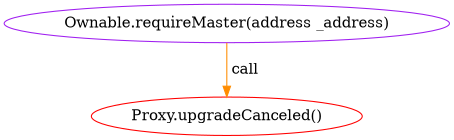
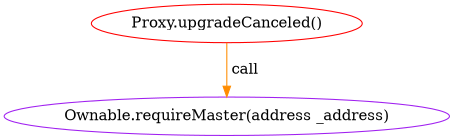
edge "Ownable.requireMaster(address _address)" -> "Proxy.upgradeCanceled()": reversed
